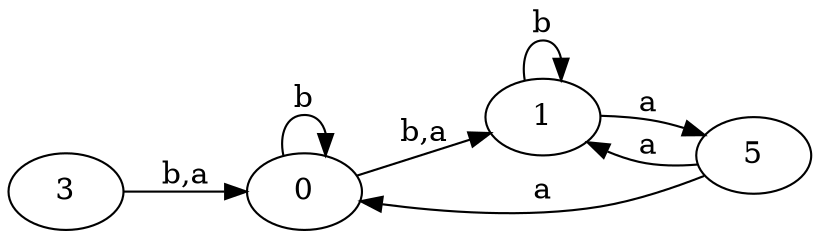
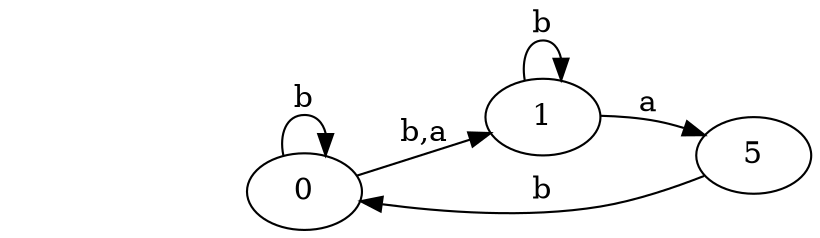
edge "5" -> "1": removed, label "a"
edge "5" -> "0": label "a" -> "b"
node "3": removed
